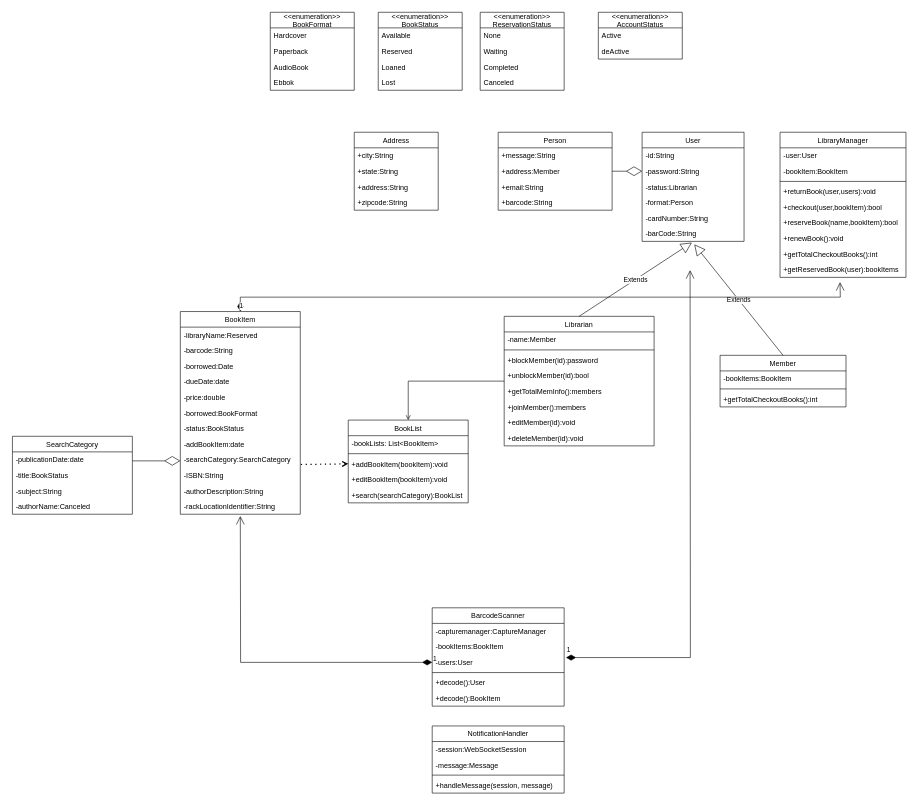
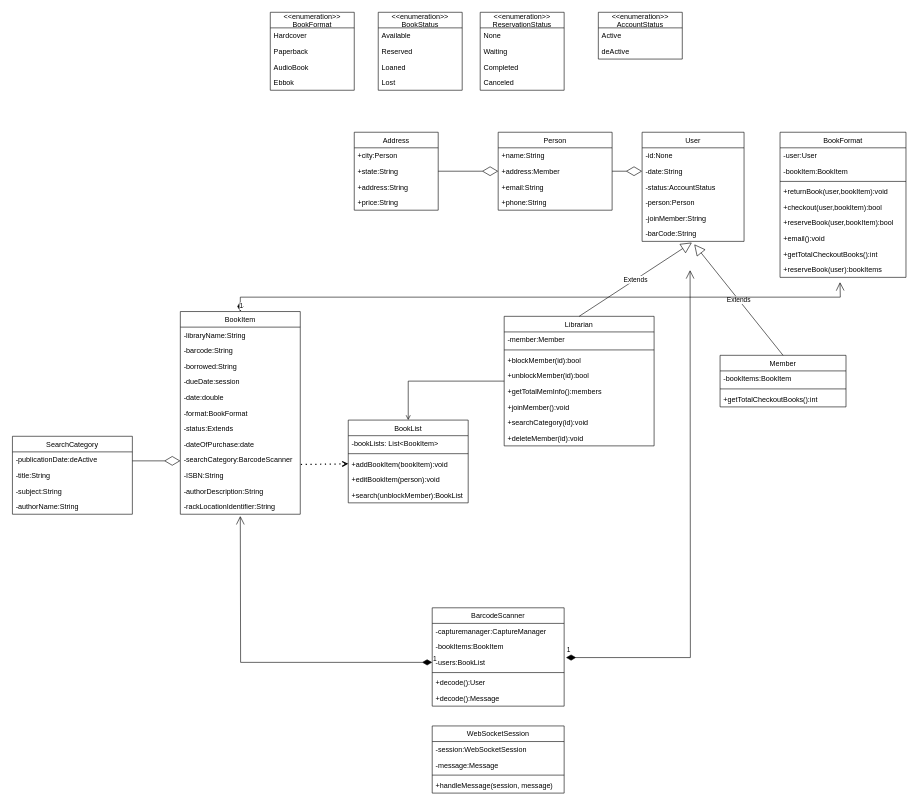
node "LibraryManager": label "LibraryManager" -> "BookFormat"
node "+city:String": label "+city:String" -> "+city:Person"
node "+message:String": label "+message:String" -> "+name:String"
node "-id:String": label "-id:String" -> "-id:None"
edge "+state:String" -> "+address:Member": added
node "-password:String": label "-password:String" -> "-date:String"
node "-status:Librarian": label "-status:Librarian" -> "-status:AccountStatus"
node "+returnBook(user,users):void": label "+returnBook(user,users):void" -> "+returnBook(user,bookItem):void"
node "+zipcode:String": label "+zipcode:String" -> "+price:String"
node "+barcode:String": label "+barcode:String" -> "+phone:String"
node "-format:Person": label "-format:Person" -> "-person:Person"
node "-cardNumber:String": label "-cardNumber:String" -> "-joinMember:String"
node "+reserveBook(name,bookItem):bool": label "+reserveBook(name,bookItem):bool" -> "+reserveBook(user,bookItem):bool"
node "+renewBook():void": label "+renewBook():void" -> "+email():void"
node "+getReservedBook(user):bookItems": label "+getReservedBook(user):bookItems" -> "+reserveBook(user):bookItems"
node "-libraryName:Reserved": label "-libraryName:Reserved" -> "-libraryName:String"
node "-name:Member": label "-name:Member" -> "-member:Member"
node "+blockMember(id):password": label "+blockMember(id):password" -> "+blockMember(id):bool"
node "-borrowed:Date": label "-borrowed:Date" -> "-borrowed:String"
node "-dueDate:date": label "-dueDate:date" -> "-dueDate:session"
node "-price:double": label "-price:double" -> "-date:double"
node "+joinMember():members": label "+joinMember():members" -> "+joinMember():void"
node "-borrowed:BookFormat": label "-borrowed:BookFormat" -> "-format:BookFormat"
node "+editMember(id):void": label "+editMember(id):void" -> "+searchCategory(id):void"
node "-status:BookStatus": label "-status:BookStatus" -> "-status:Extends"
node "-addBookItem:date": label "-addBookItem:date" -> "-dateOfPurchase:date"
node "-publicationDate:date": label "-publicationDate:date" -> "-publicationDate:deActive"
node "-searchCategory:SearchCategory": label "-searchCategory:SearchCategory" -> "-searchCategory:BarcodeScanner"
node "-title:BookStatus": label "-title:BookStatus" -> "-title:String"
node "+editBookItem(bookItem):void": label "+editBookItem(bookItem):void" -> "+editBookItem(person):void"
node "+search(searchCategory):BookList": label "+search(searchCategory):BookList" -> "+search(unblockMember):BookList"
node "-authorName:Canceled": label "-authorName:Canceled" -> "-authorName:String"
node "-users:User": label "-users:User" -> "-users:BookList"
node "+decode():BookItem": label "+decode():BookItem" -> "+decode():Message"
node "NotificationHandler": label "NotificationHandler" -> "WebSocketSession"
